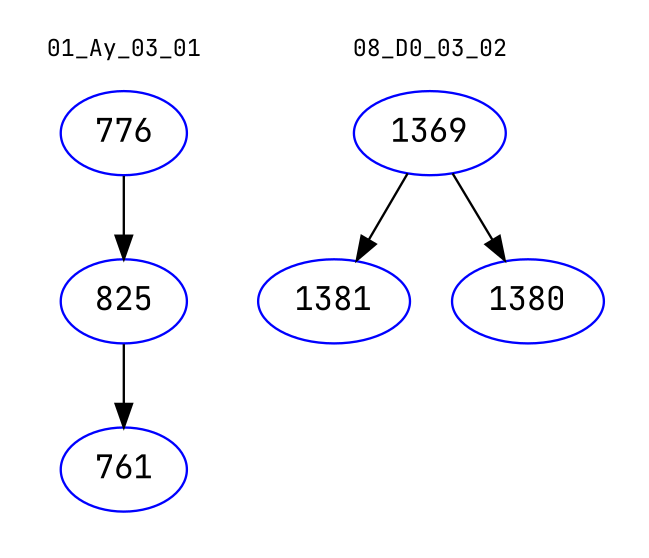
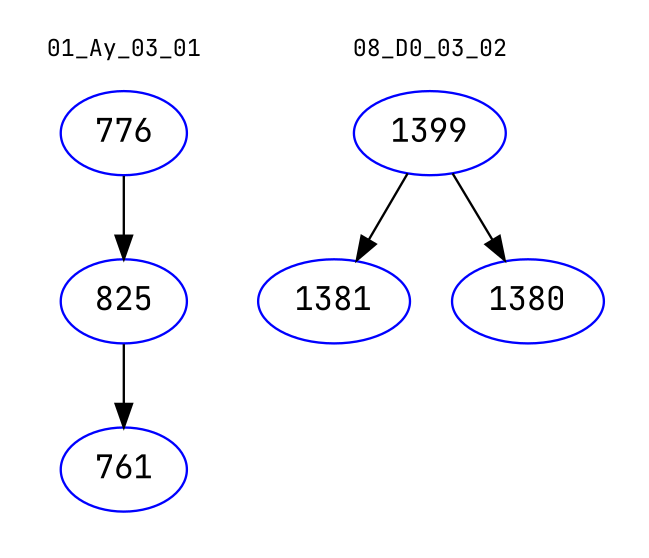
node "1369": label "1369" -> "1399"
